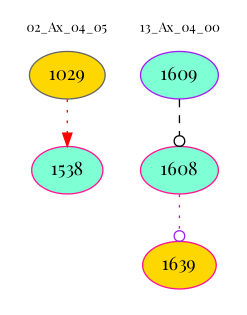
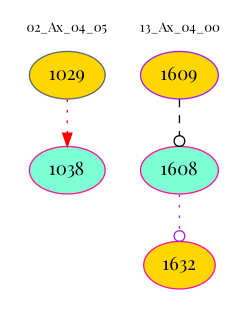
node "1609": fillcolor aquamarine -> gold
node "1538": label "1538" -> "1038"
node "1639": label "1639" -> "1632"
